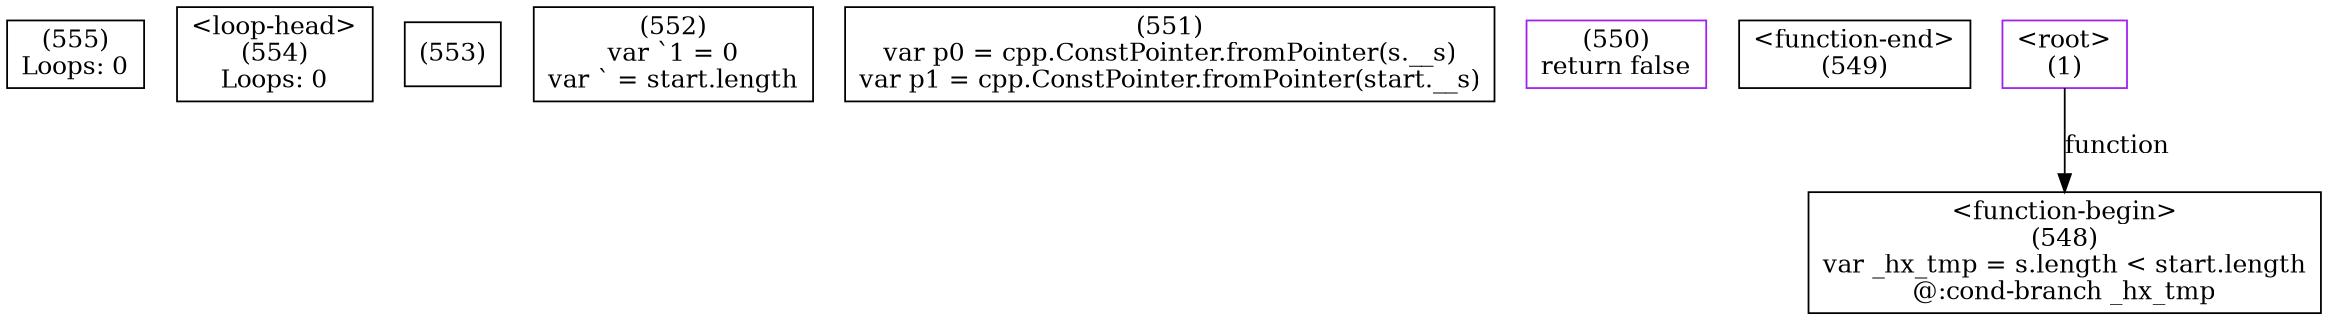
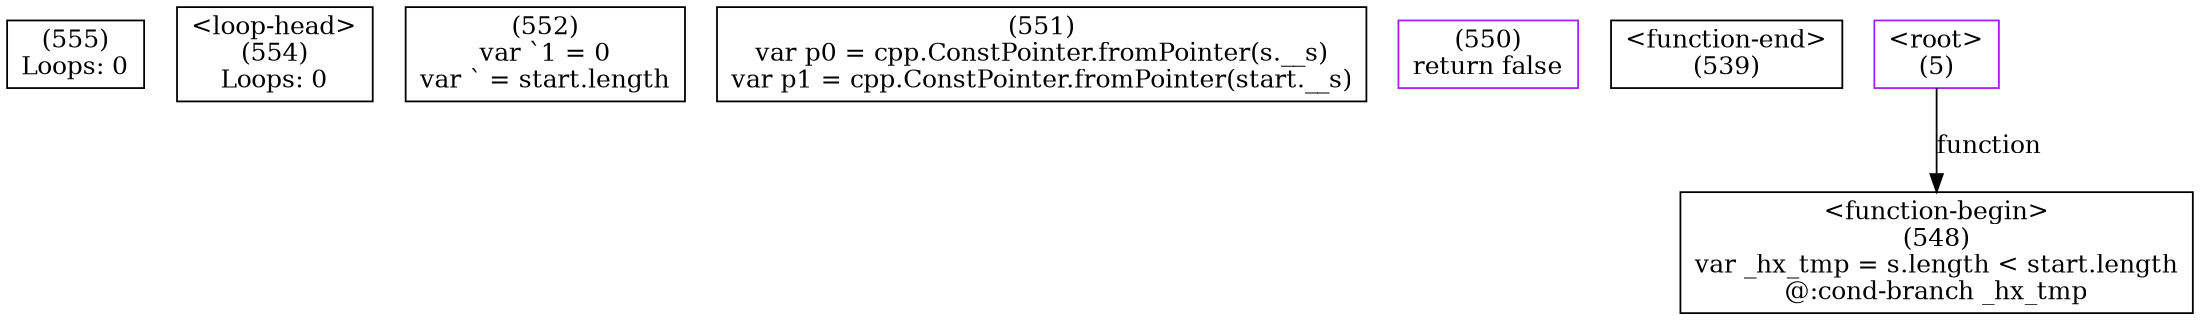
node "(553)": removed
node "<function-end> (549)": label "<function-end> (549)" -> "<function-end> (539)"
node "<root> (1)": label "<root> (1)" -> "<root> (5)"
